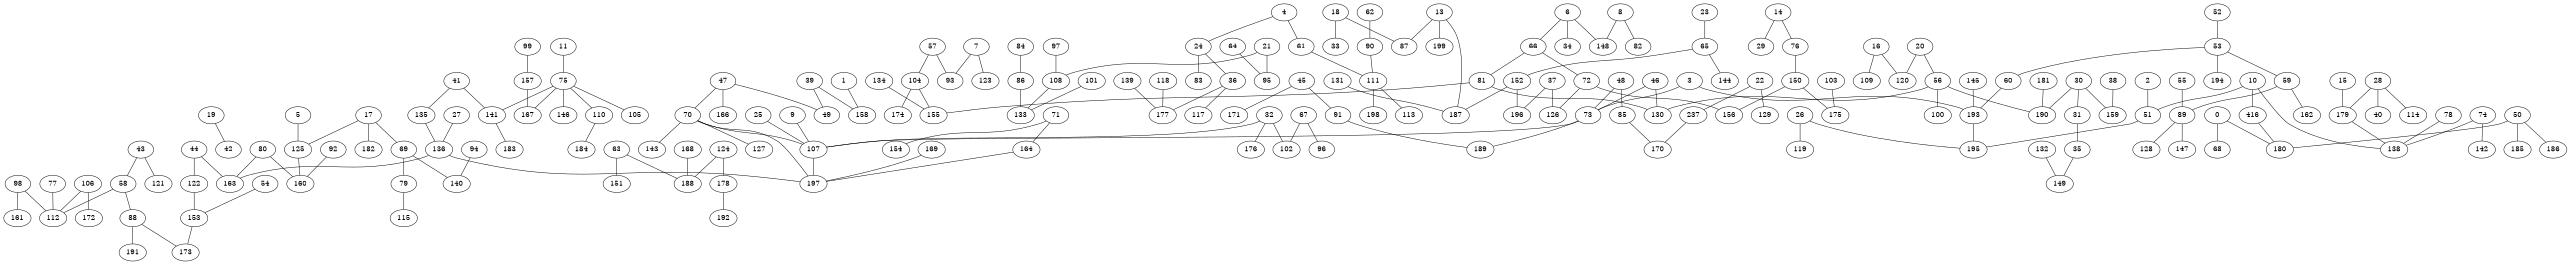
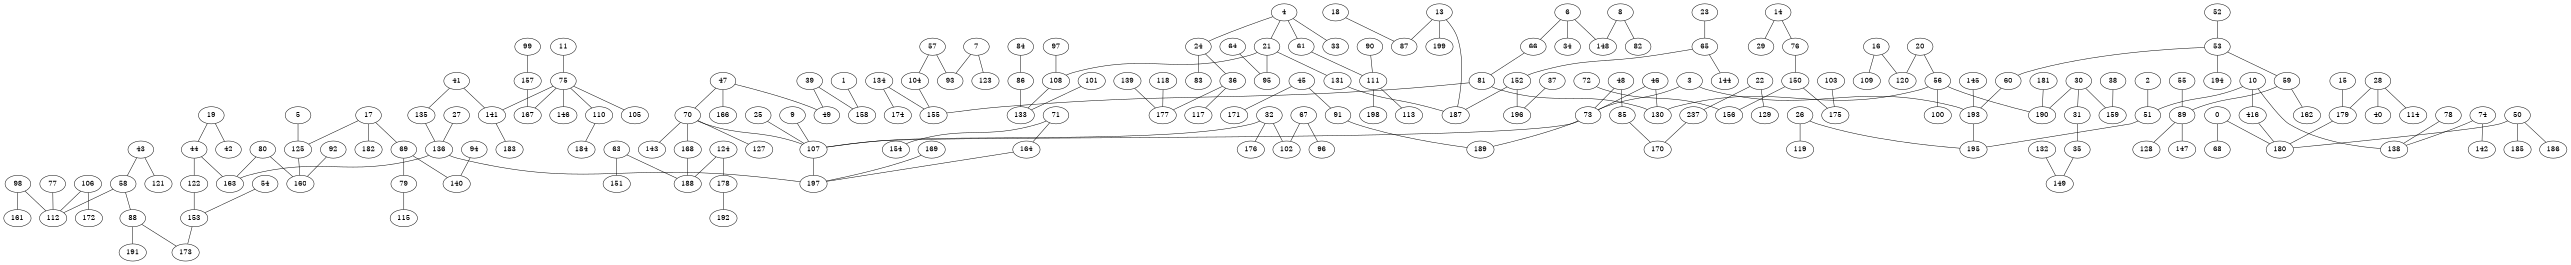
node "62": removed
edge "4" -- "21": added
edge "18" -- "33": now "4" -- "33"
edge "66" -- "72": removed
edge "21" -- "131": added
edge "104" -- "174": now "134" -- "174"
node "126": removed
edge "19" -- "44": added
edge "179" -- "138": now "179" -- "180"
edge "70" -- "197": now "70" -- "168"
